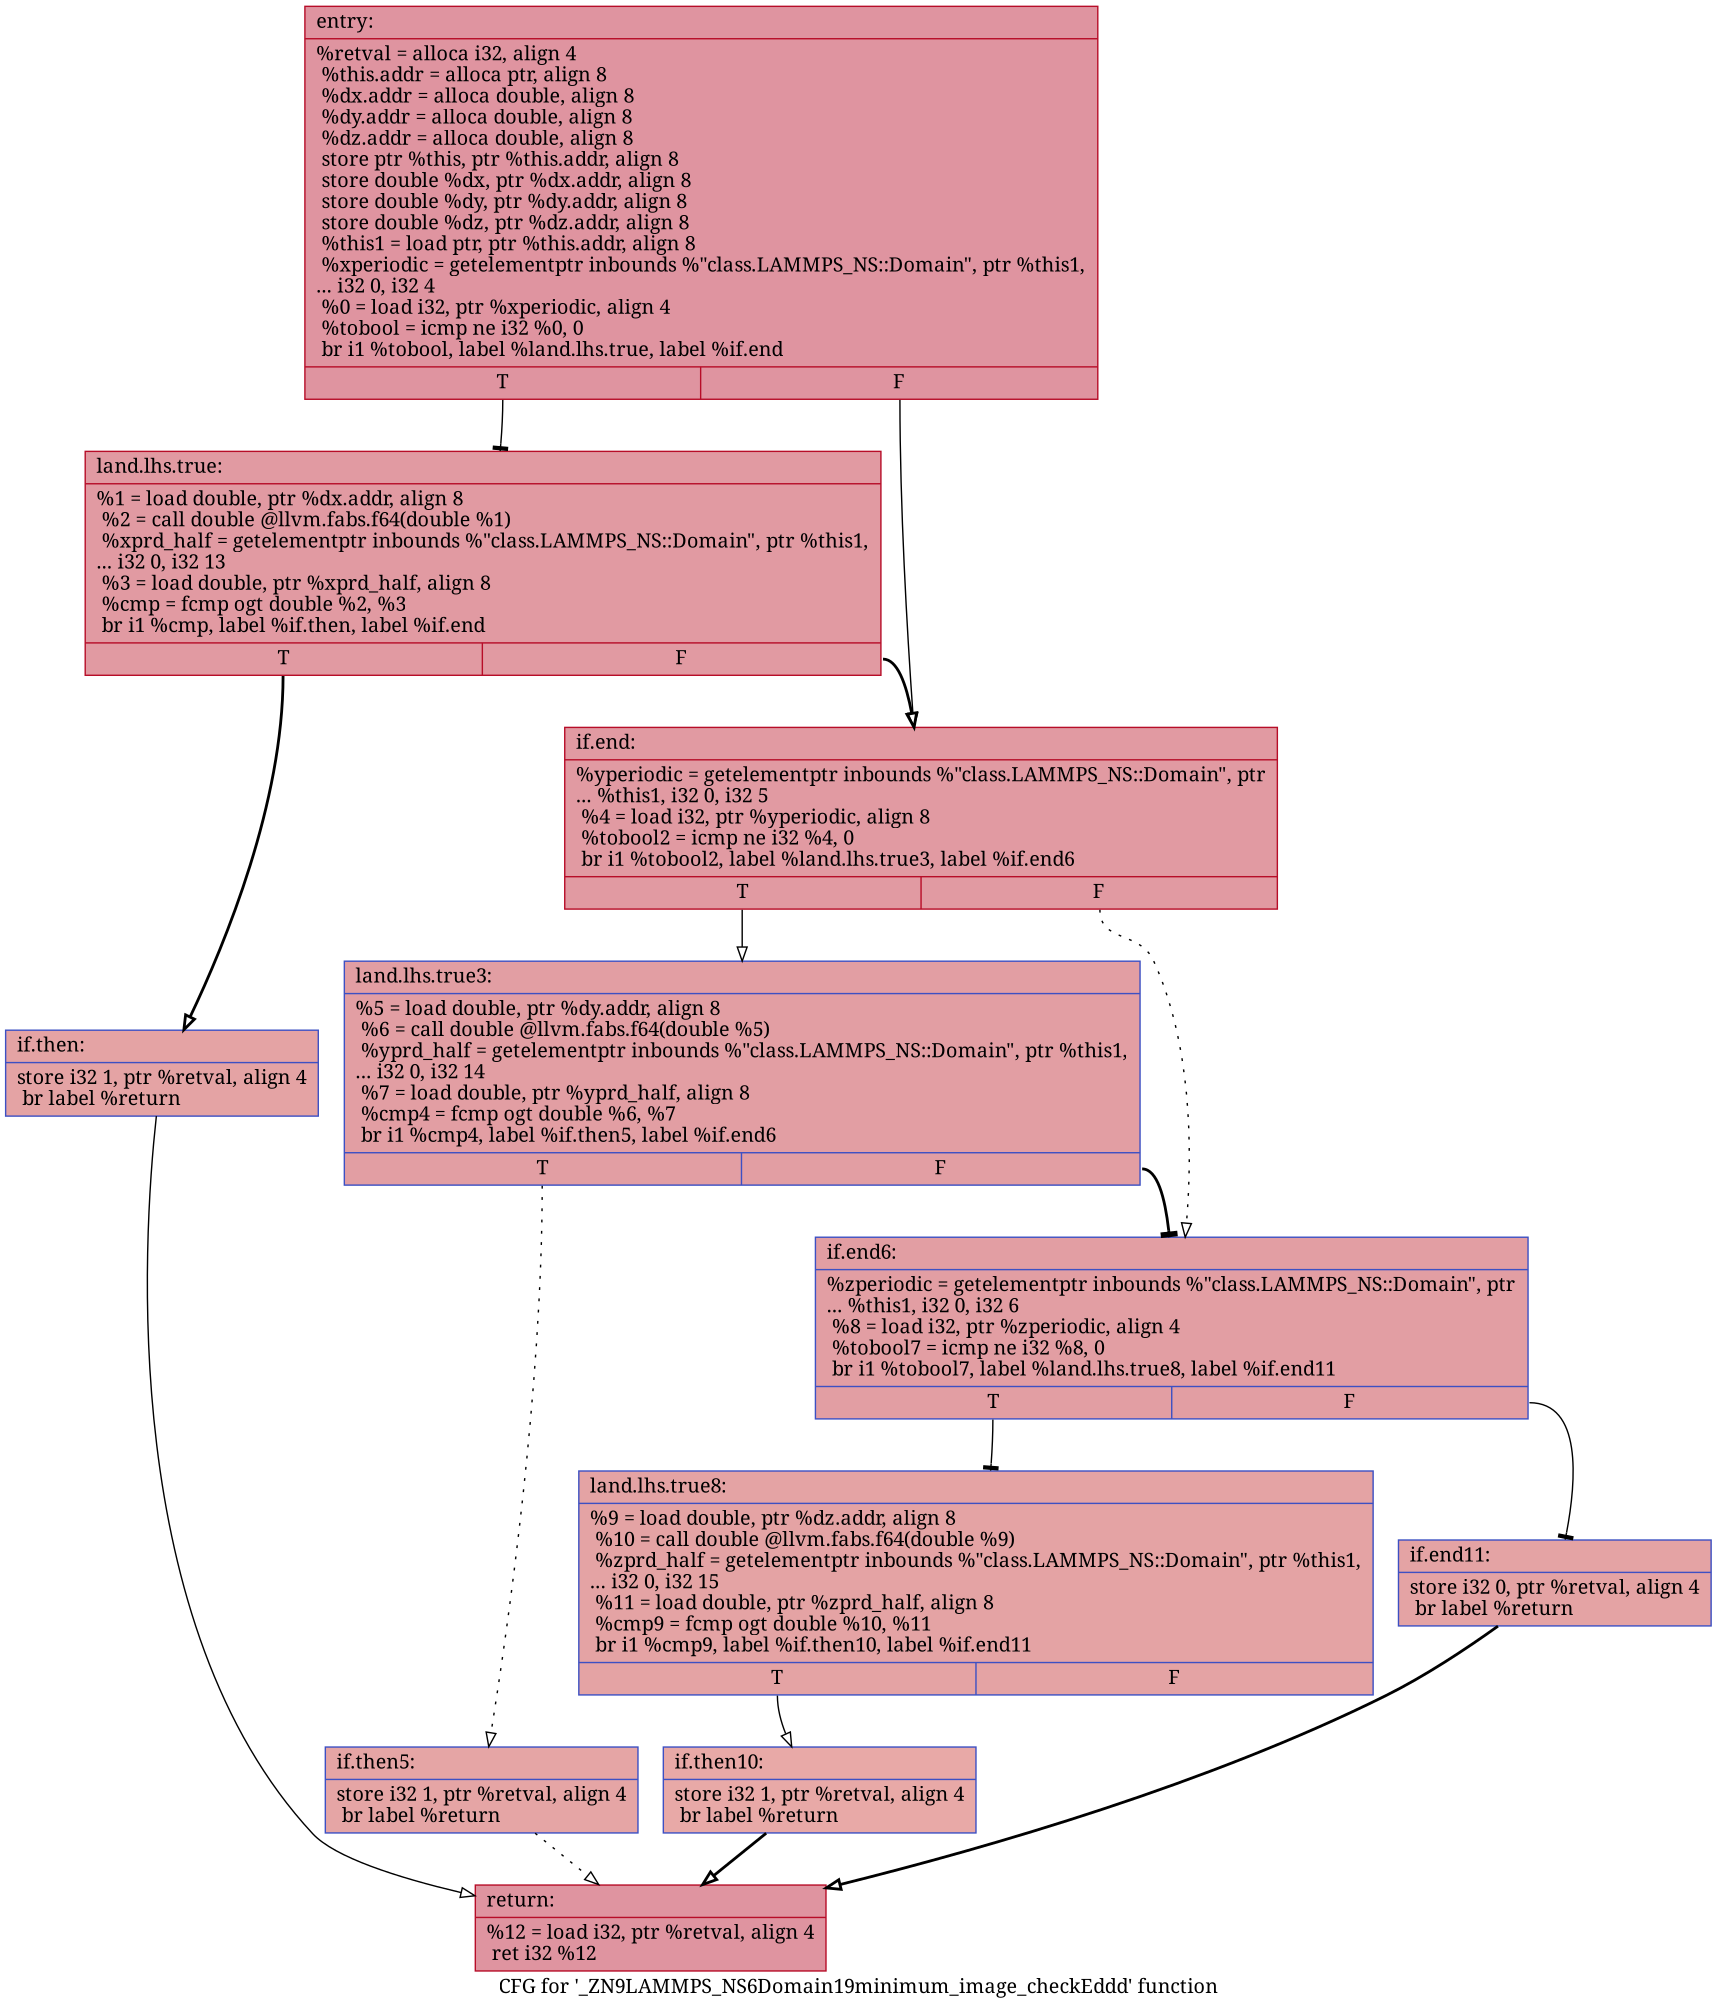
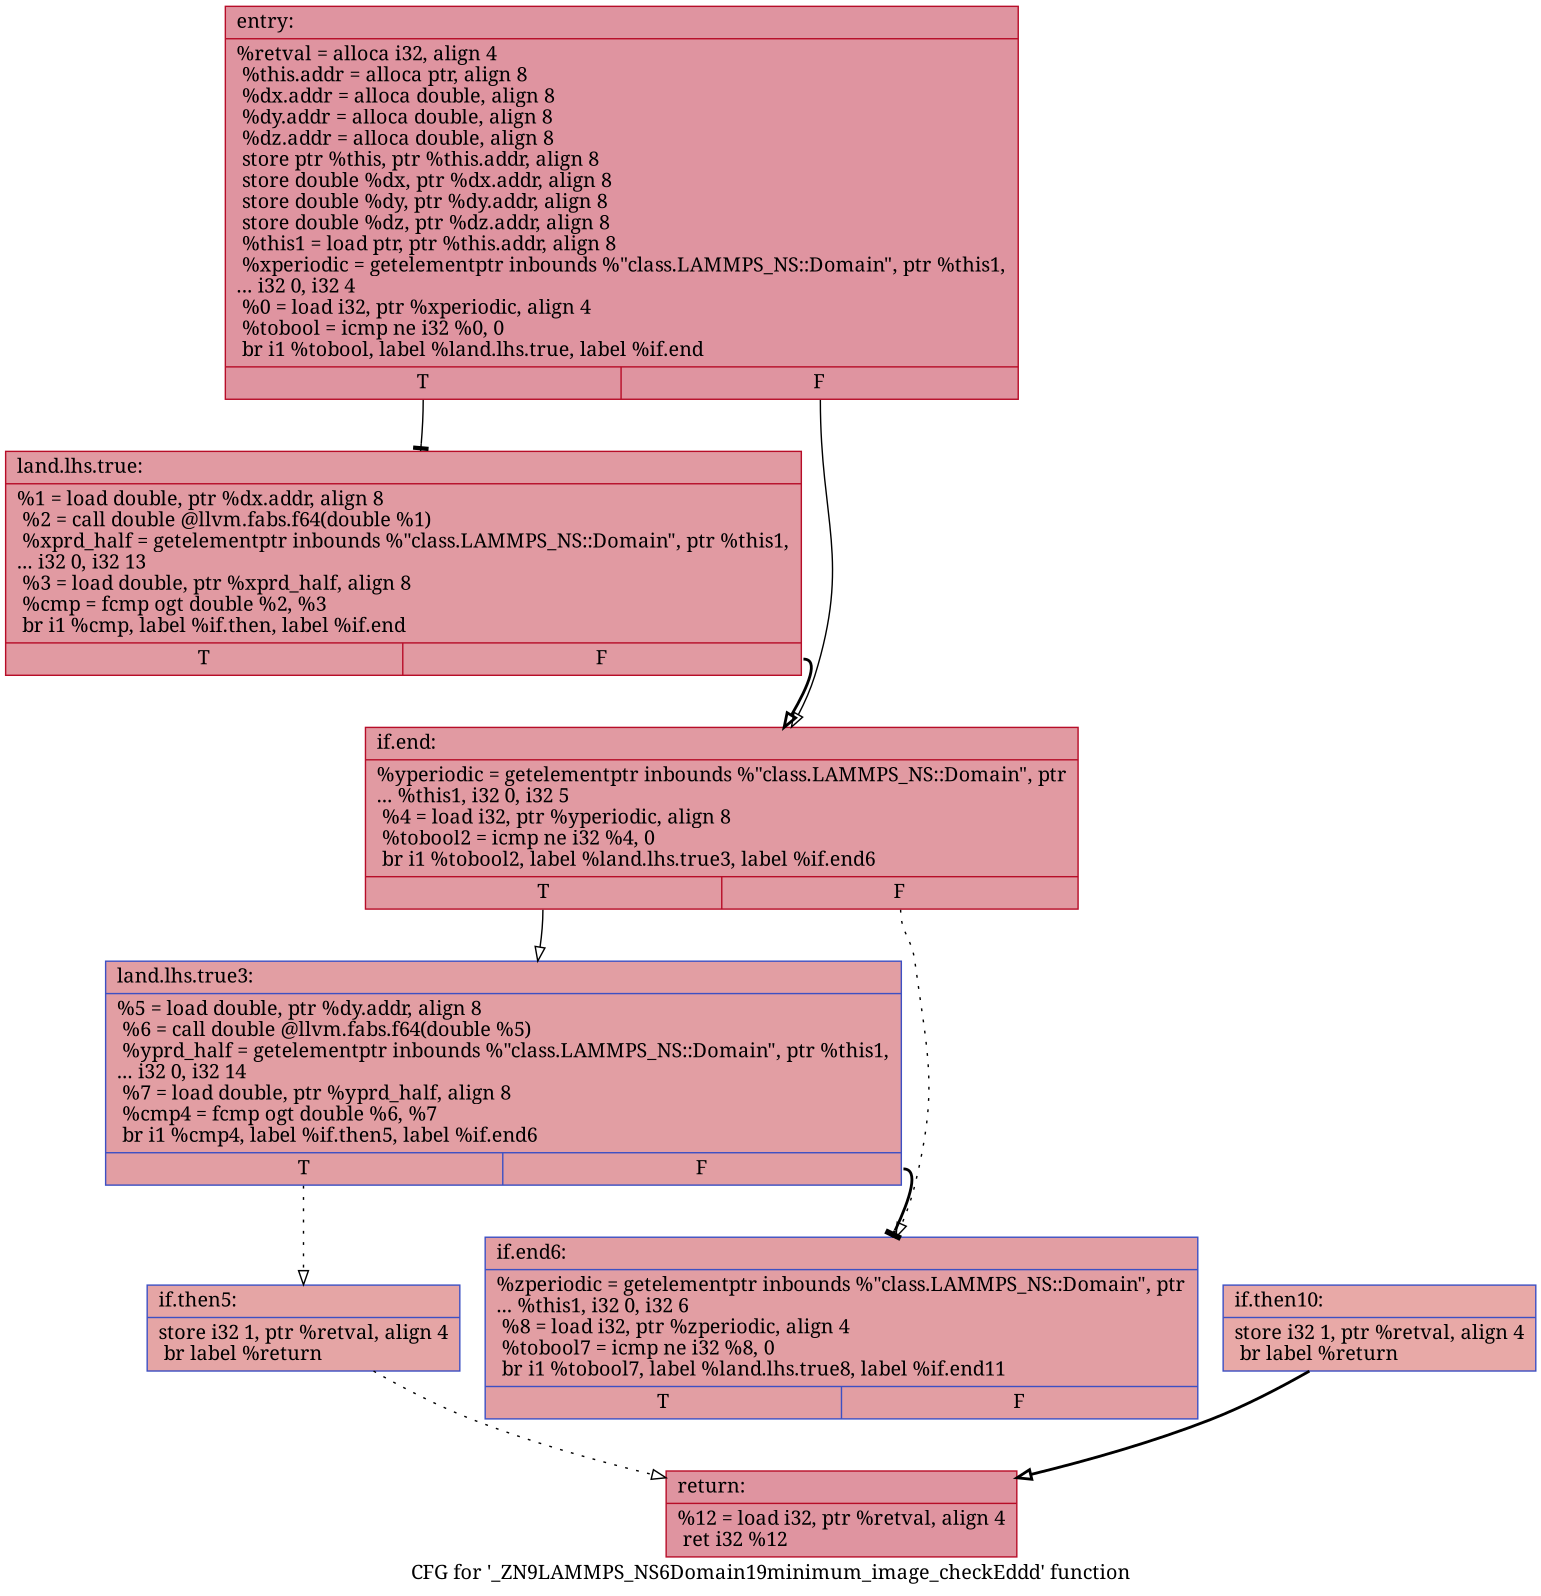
node "if.then:": removed
node "land.lhs.true8:": removed
node "if.end11:": removed
